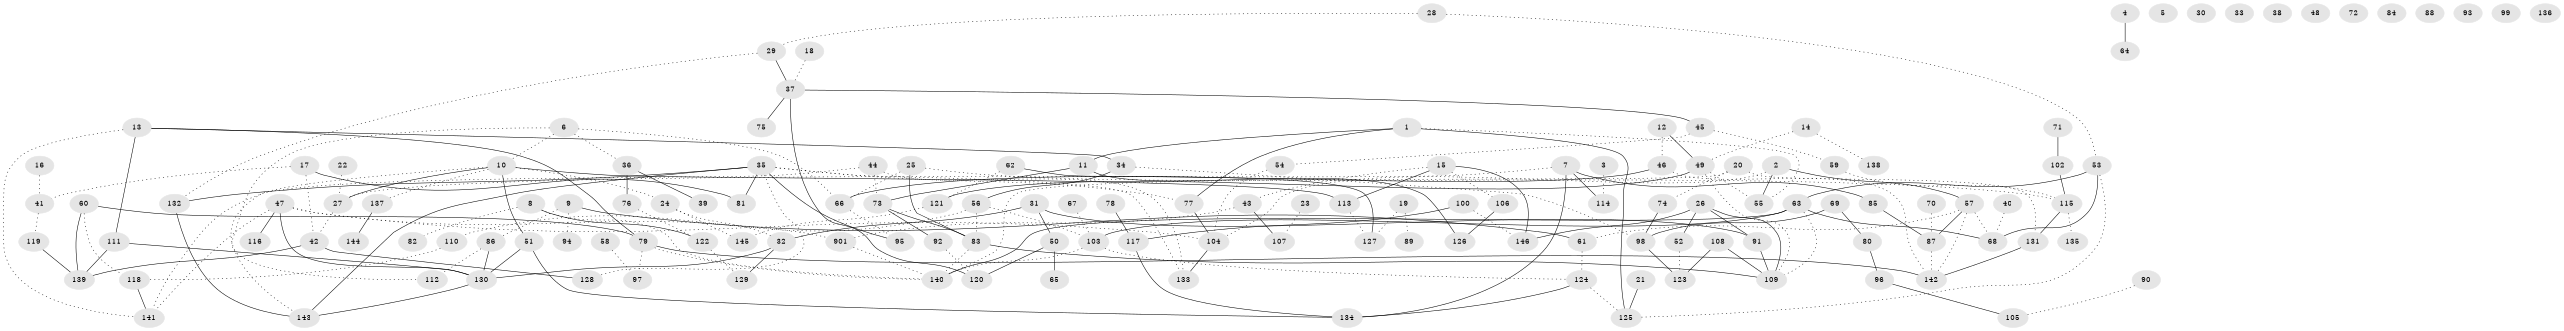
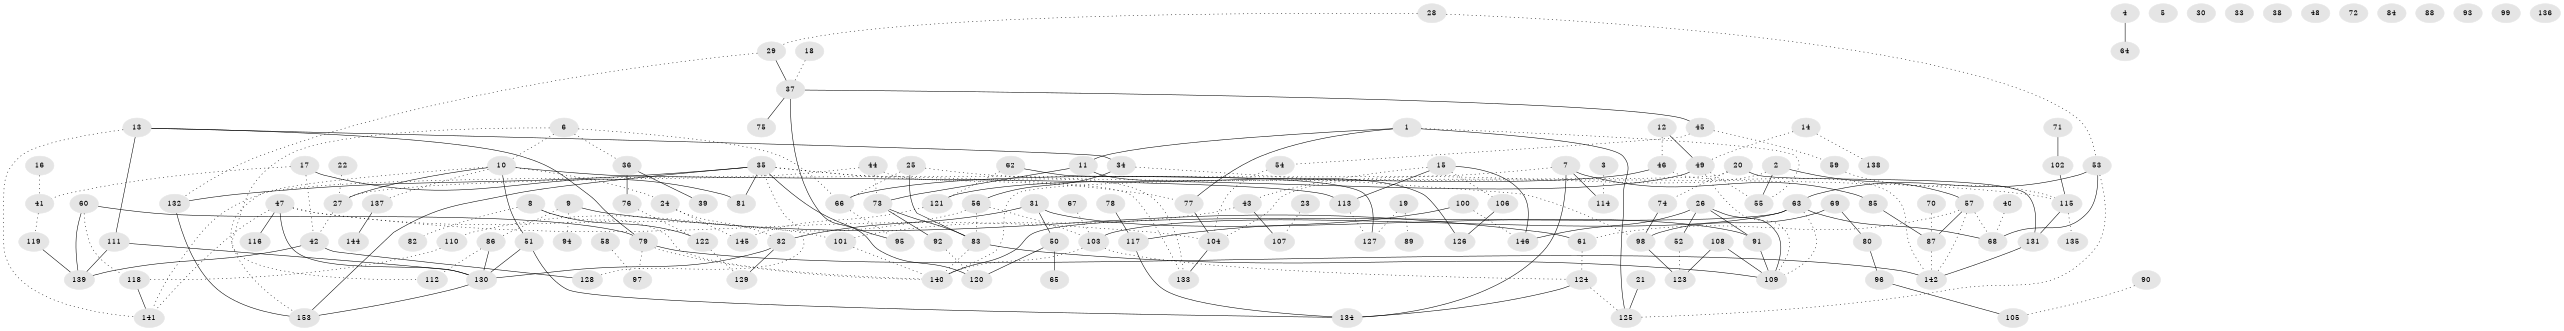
edge "20" -- "131": style dotted -> solid
node "901": label "901" -> "101"
node "143": label "143" -> "153"
